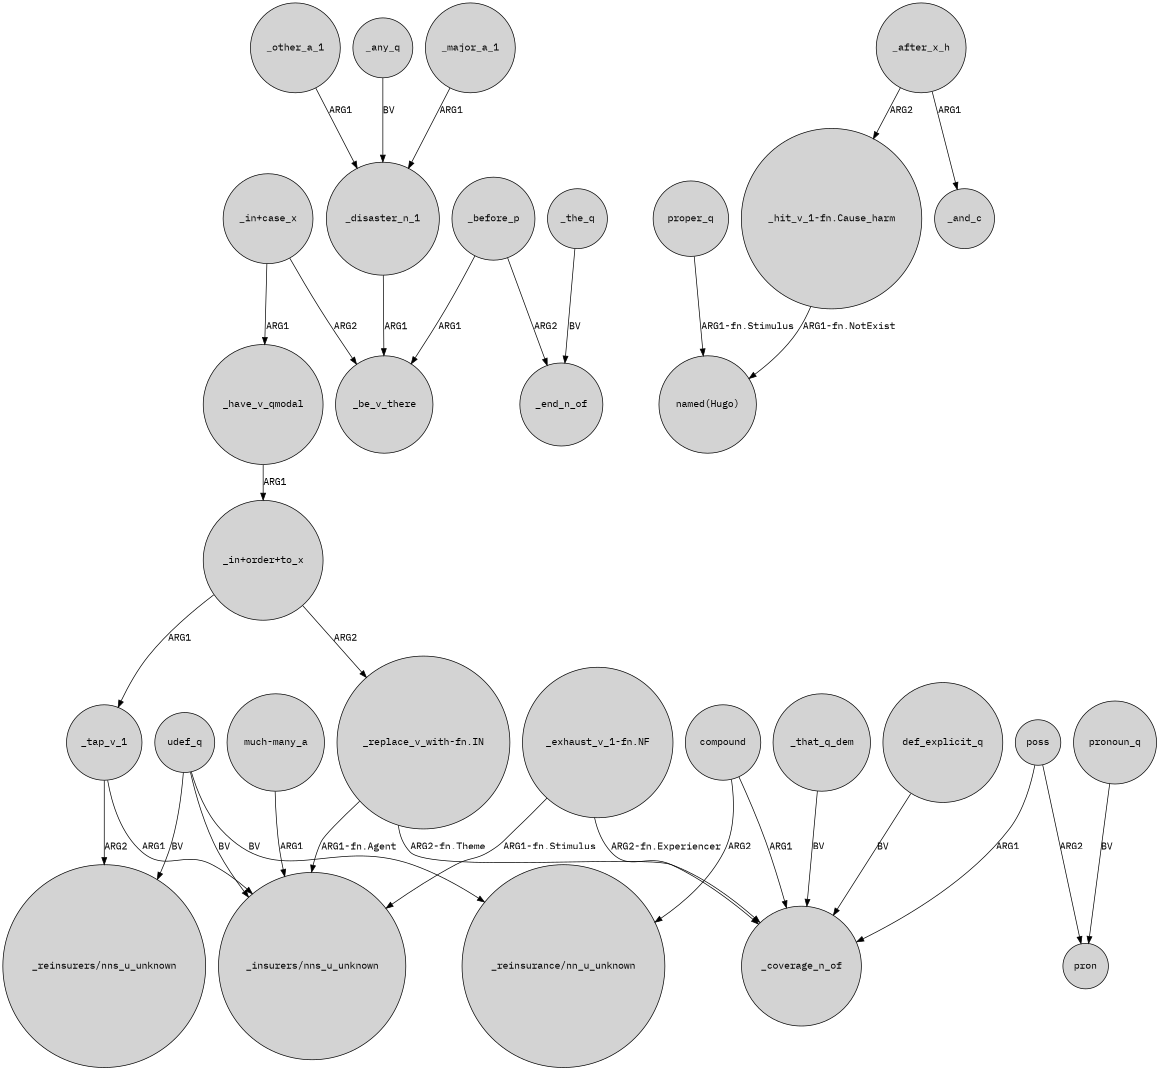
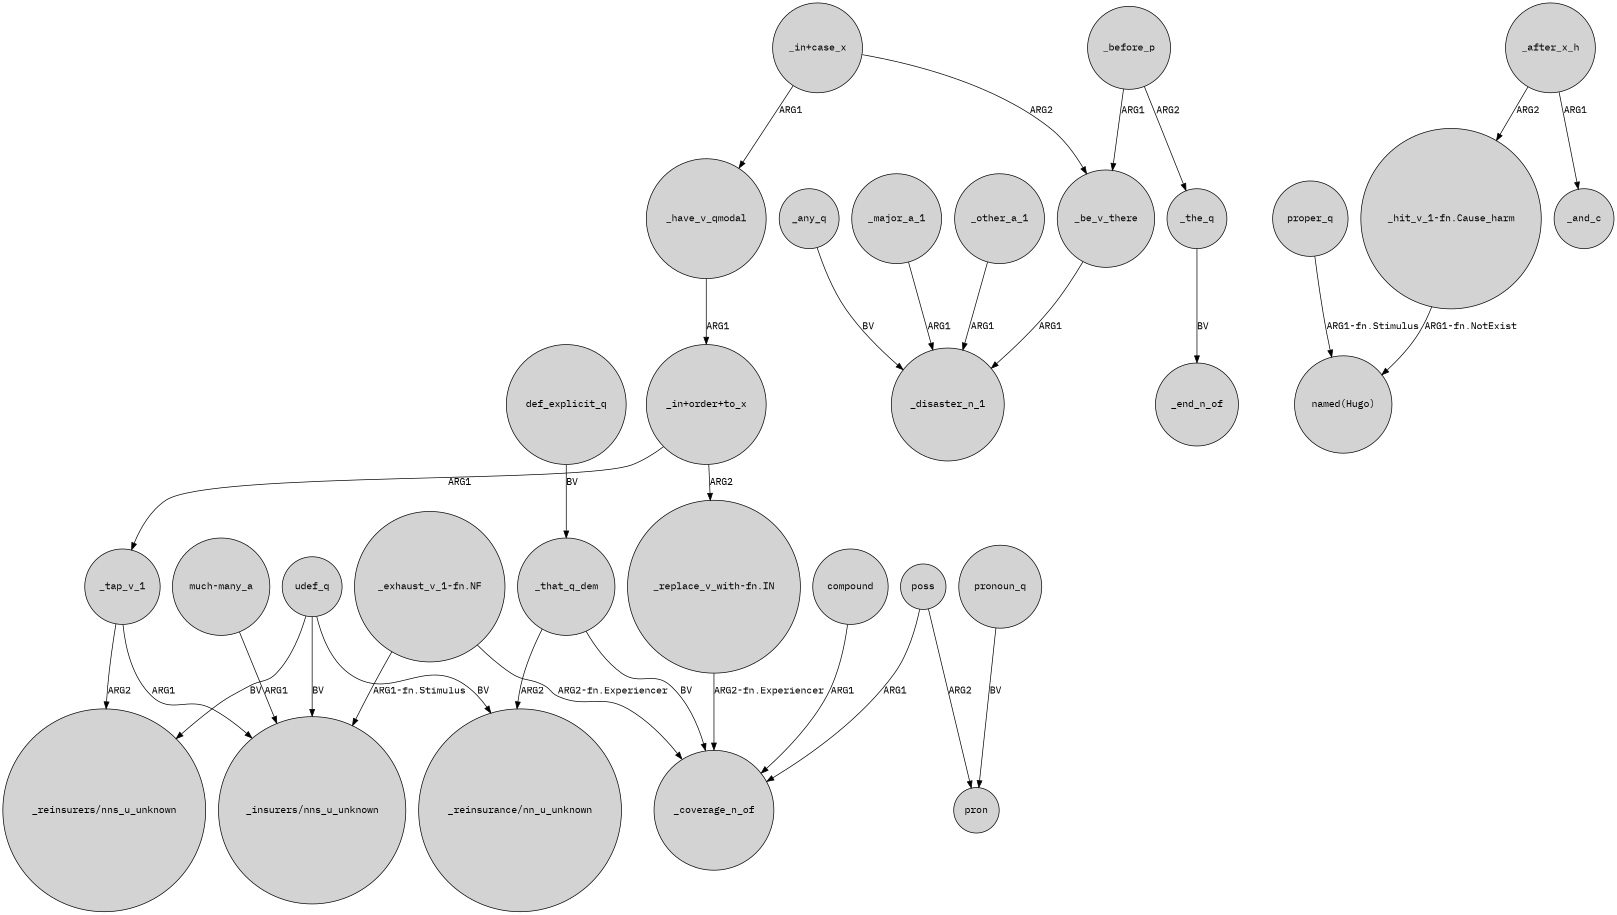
edge "_before_p" -> "_end_n_of": now "_before_p" -> "_the_q"
edge "_disaster_n_1" -> "_be_v_there": reversed
edge "_replace_v_with-fn.IN" -> "_insurers/nns_u_unknown": removed, label "ARG1-fn.Agent"
edge "_replace_v_with-fn.IN" -> "_coverage_n_of": label "ARG2-fn.Theme" -> "ARG2-fn.Experiencer"
edge "def_explicit_q" -> "_coverage_n_of": now "def_explicit_q" -> "_that_q_dem"
edge "compound" -> "_reinsurance/nn_u_unknown": now "_that_q_dem" -> "_reinsurance/nn_u_unknown"
